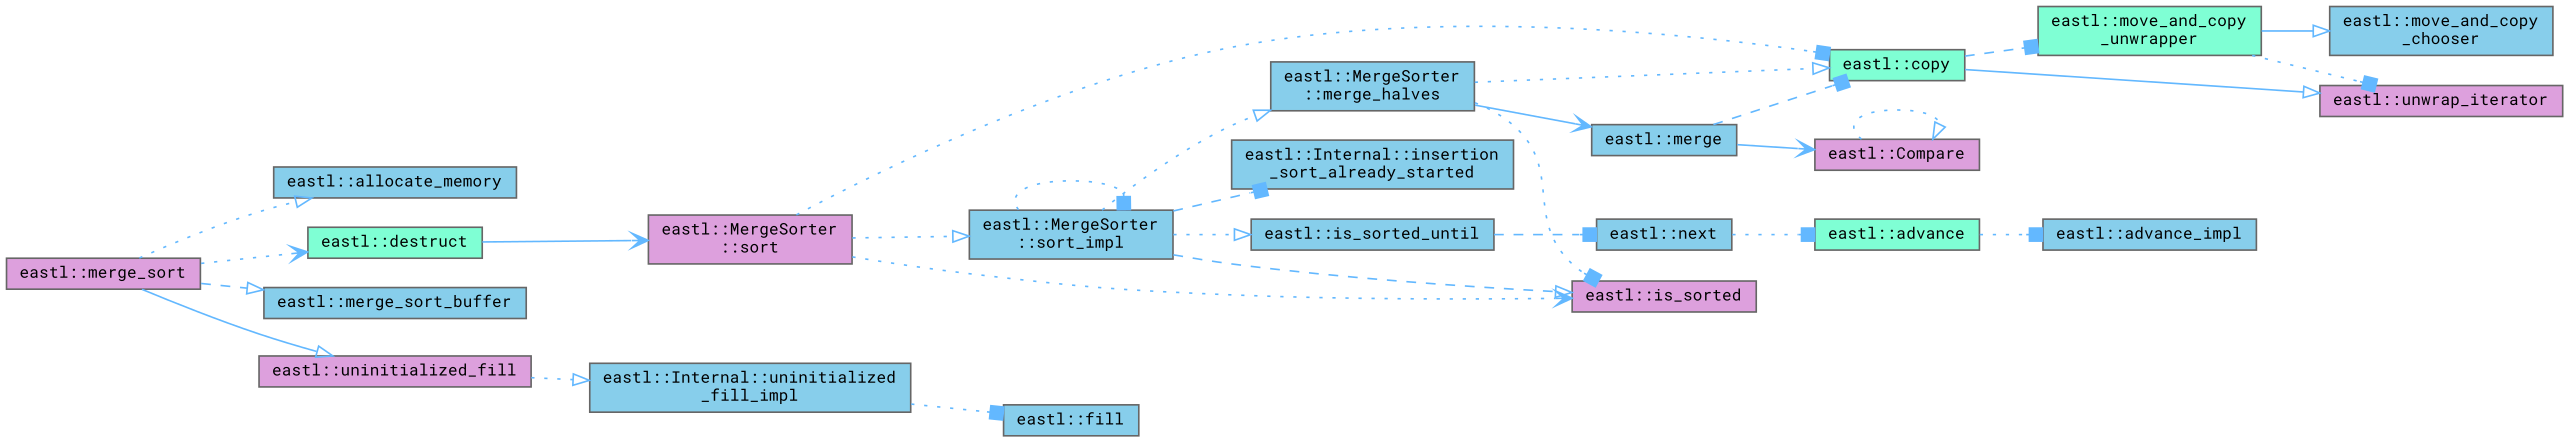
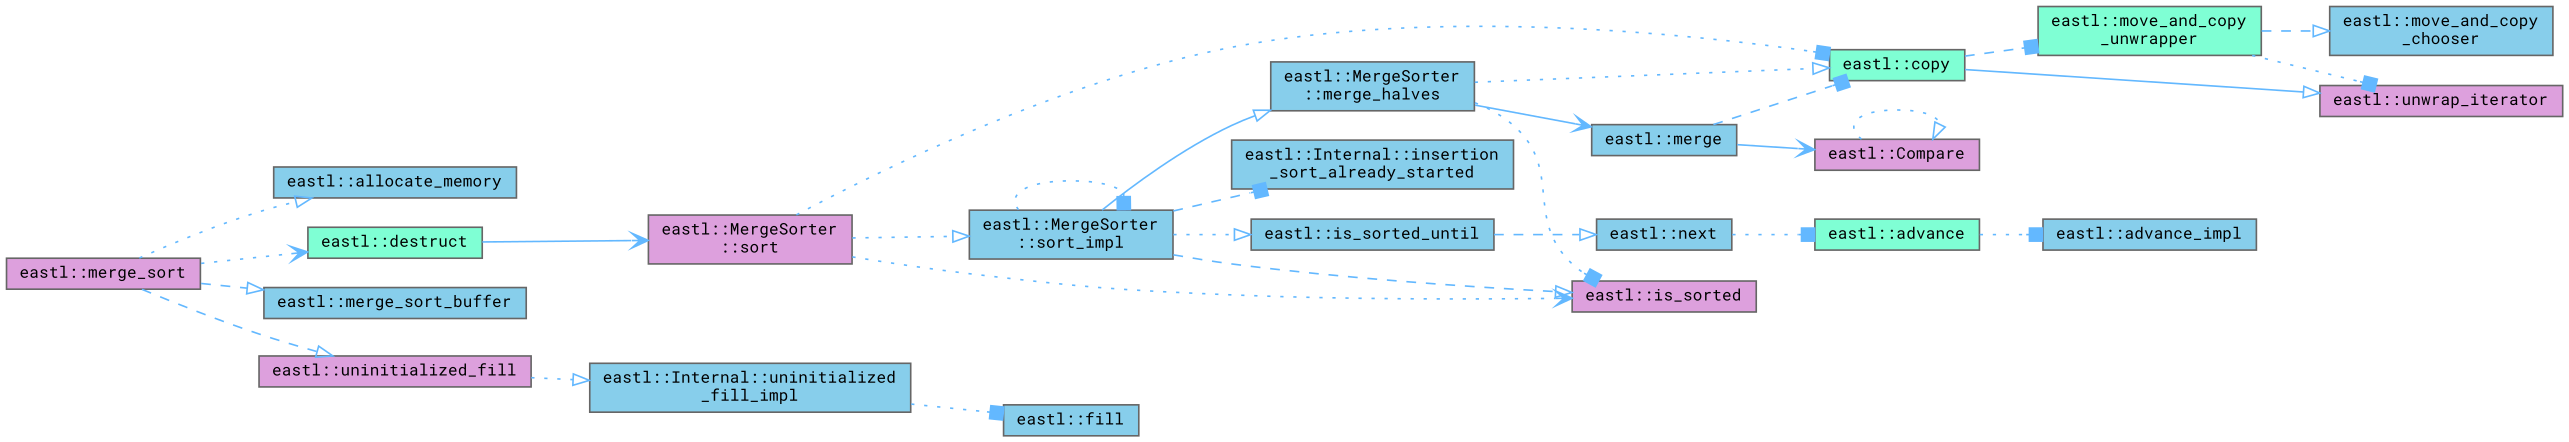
edge "eastl::move_and_copy _unwrapper" -> "eastl::move_and_copy _chooser": style solid -> dashed
edge "eastl::MergeSorter ::sort_impl" -> "eastl::MergeSorter ::merge_halves": style dotted -> solid
edge "eastl::is_sorted_until" -> "eastl::next": arrowhead box -> onormal
edge "eastl::merge_sort" -> "eastl::uninitialized_fill": style solid -> dashed
